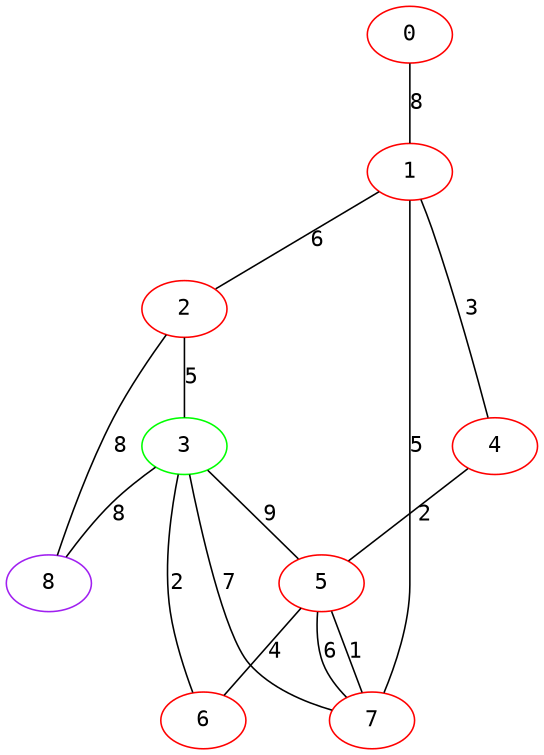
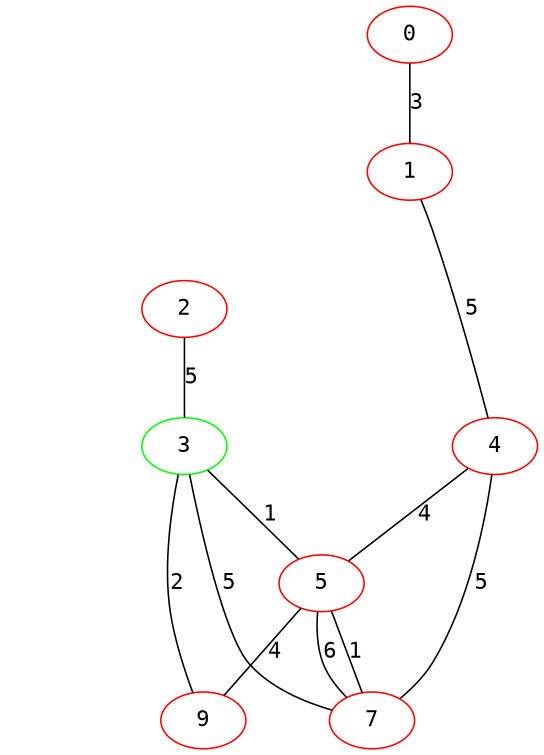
edge "0" -- "1": label "8" -> "3"
edge "1" -- "2": removed, label "6"
edge "1" -- "4": label "3" -> "5"
edge "1" -- "7": now "4" -- "7"
edge "3" -- "5": label "9" -> "1"
edge "4" -- "5": label "2" -> "4"
node "8": removed
edge "3" -- "7": label "7" -> "5"
node "6": label "6" -> "9"
